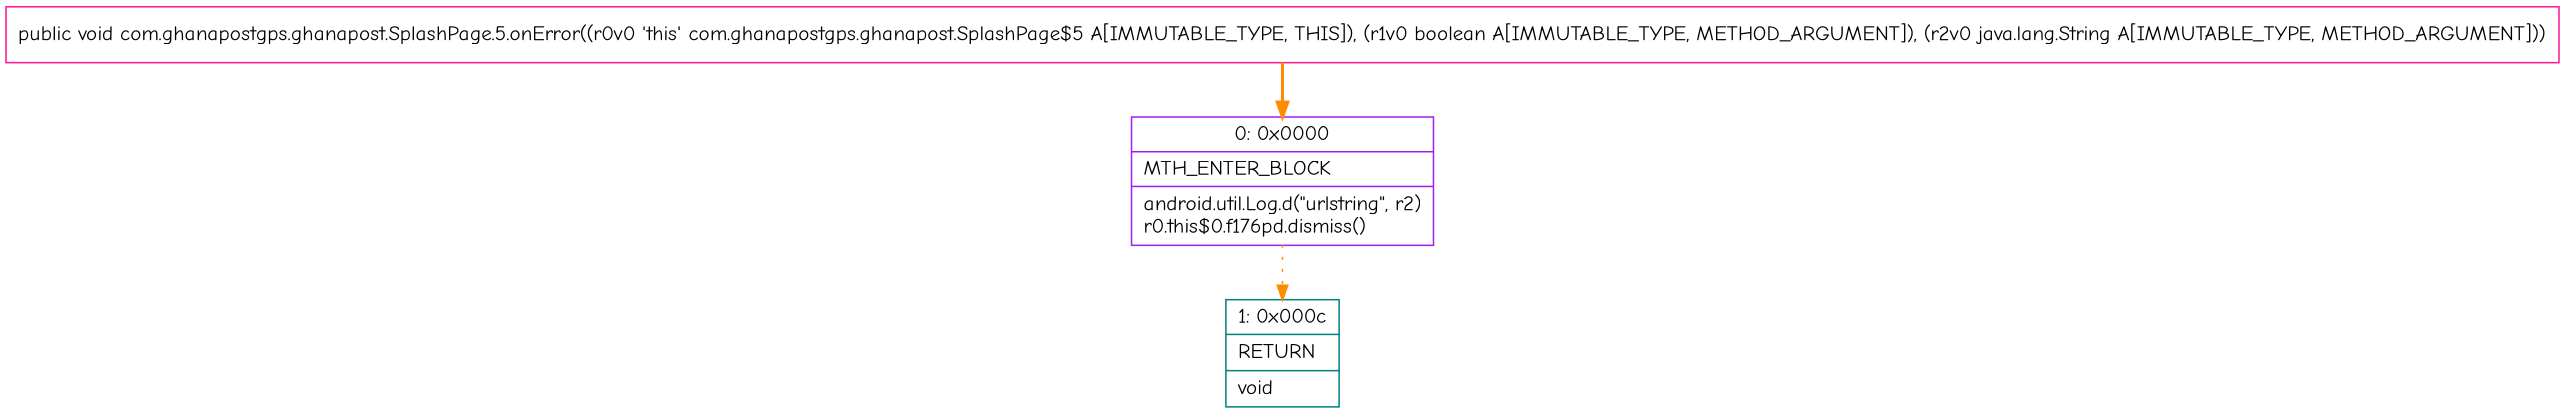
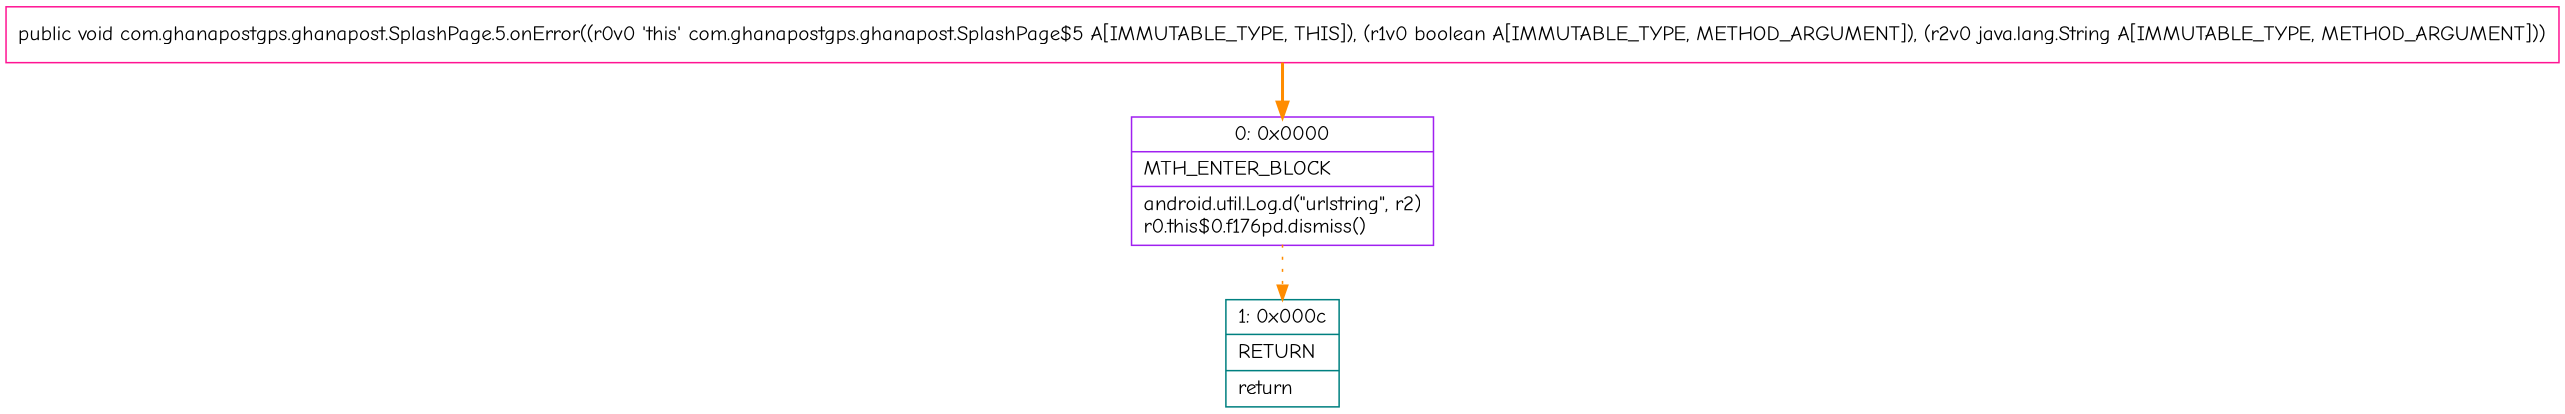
node "1: 0x000c": text "void" -> "return"
